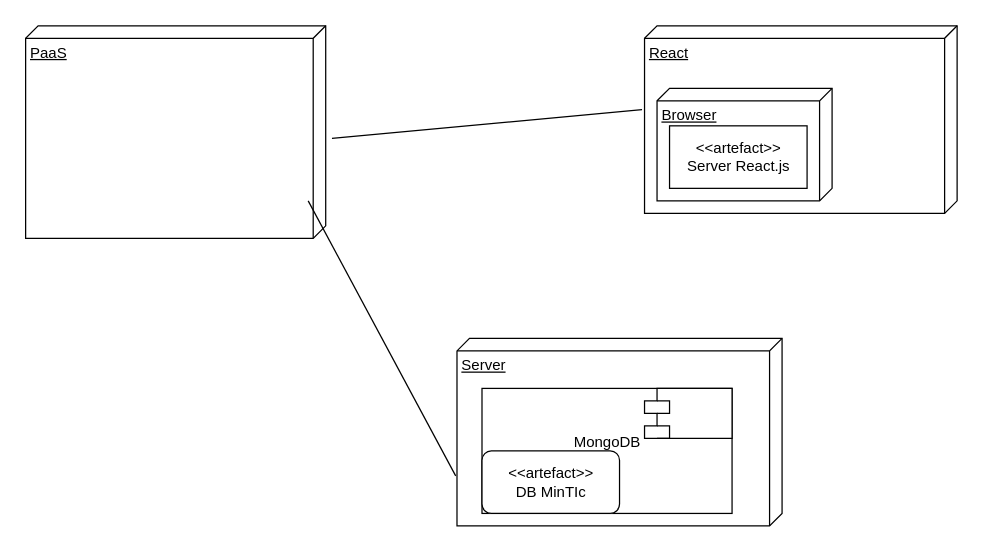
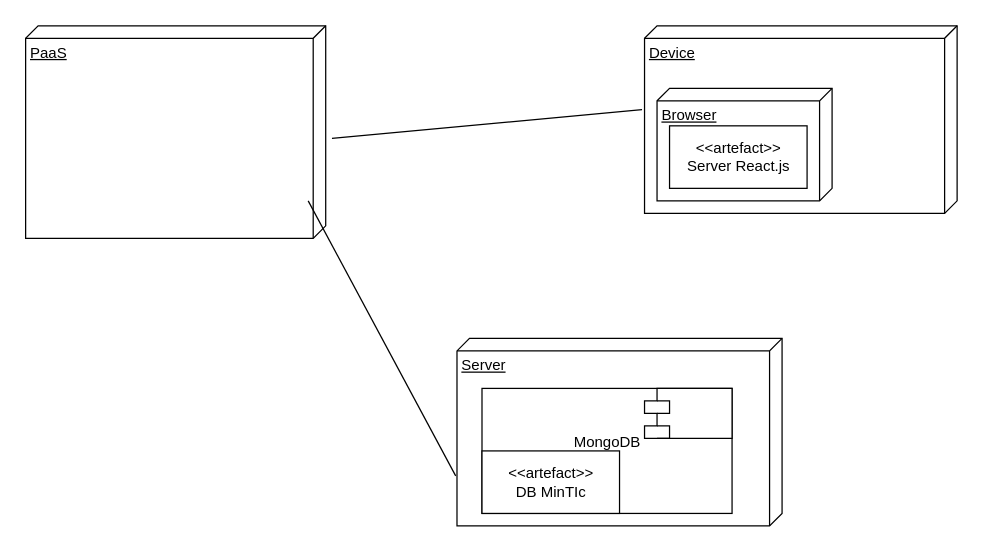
node "React": label "React" -> "Device"
node "<<artefact>> DB MinTIc": shape rounded rectangle -> rectangle
